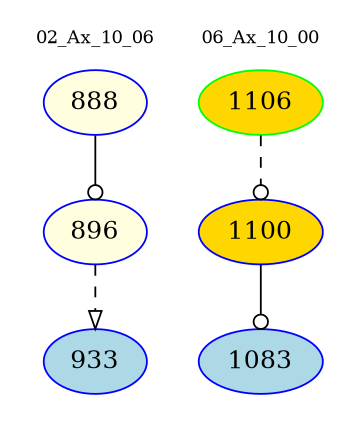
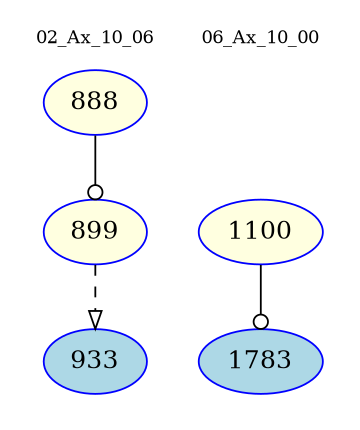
node "1106": removed
node "896": label "896" -> "899"
node "1100": fillcolor gold -> lightyellow
node "1083": label "1083" -> "1783"
